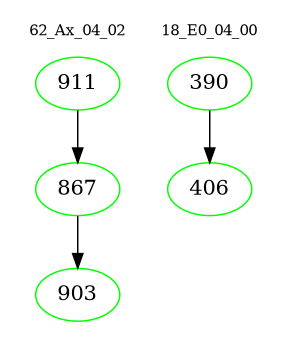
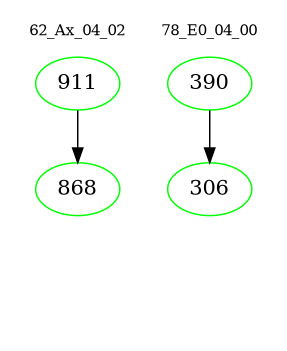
cluster "18_E0_04_00": label "18_E0_04_00" -> "78_E0_04_00"
node "867": label "867" -> "868"
node "406": label "406" -> "306"
node "903": removed
